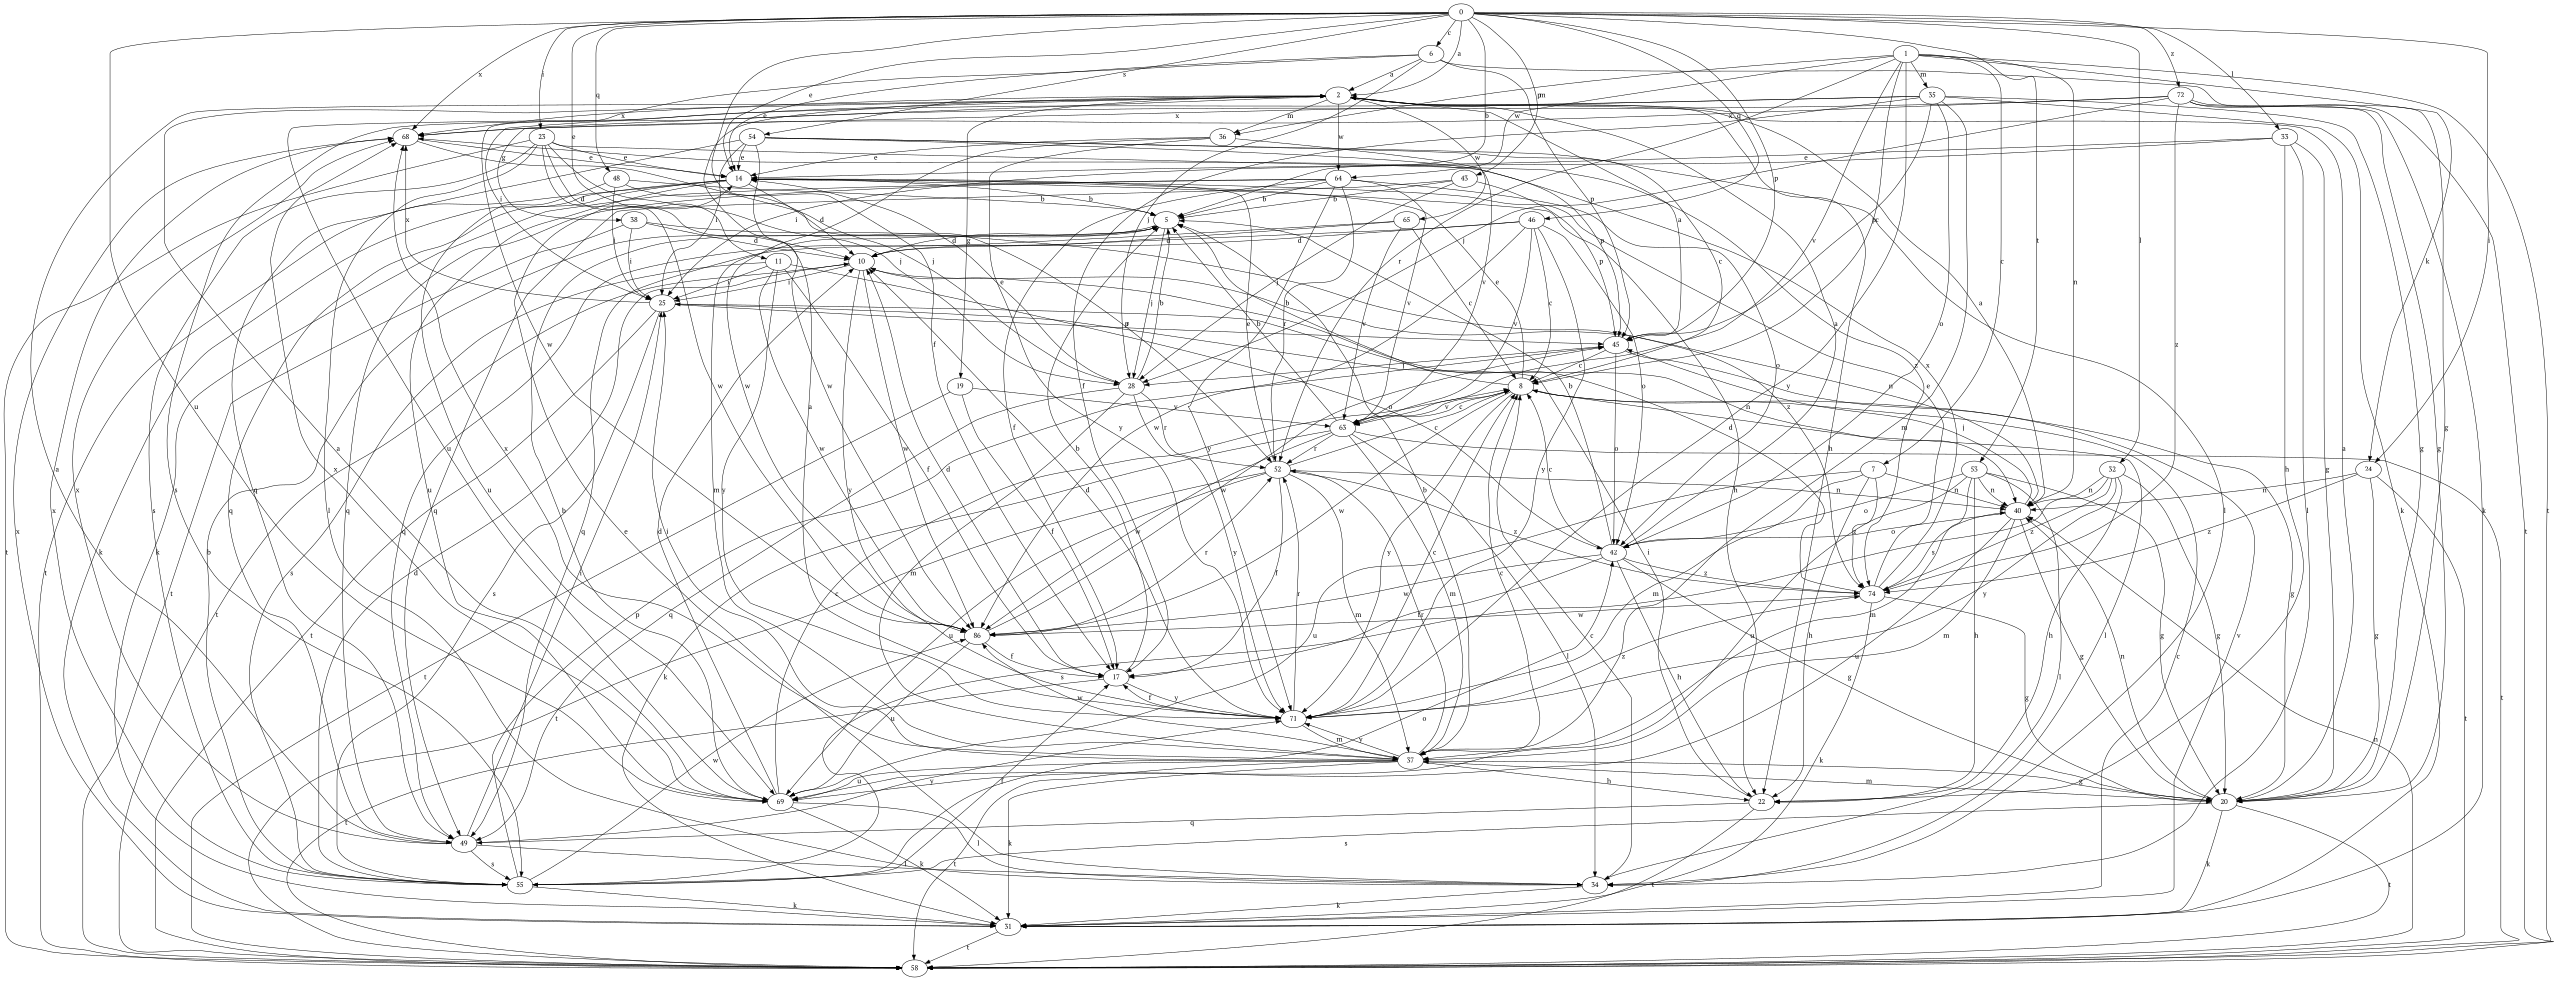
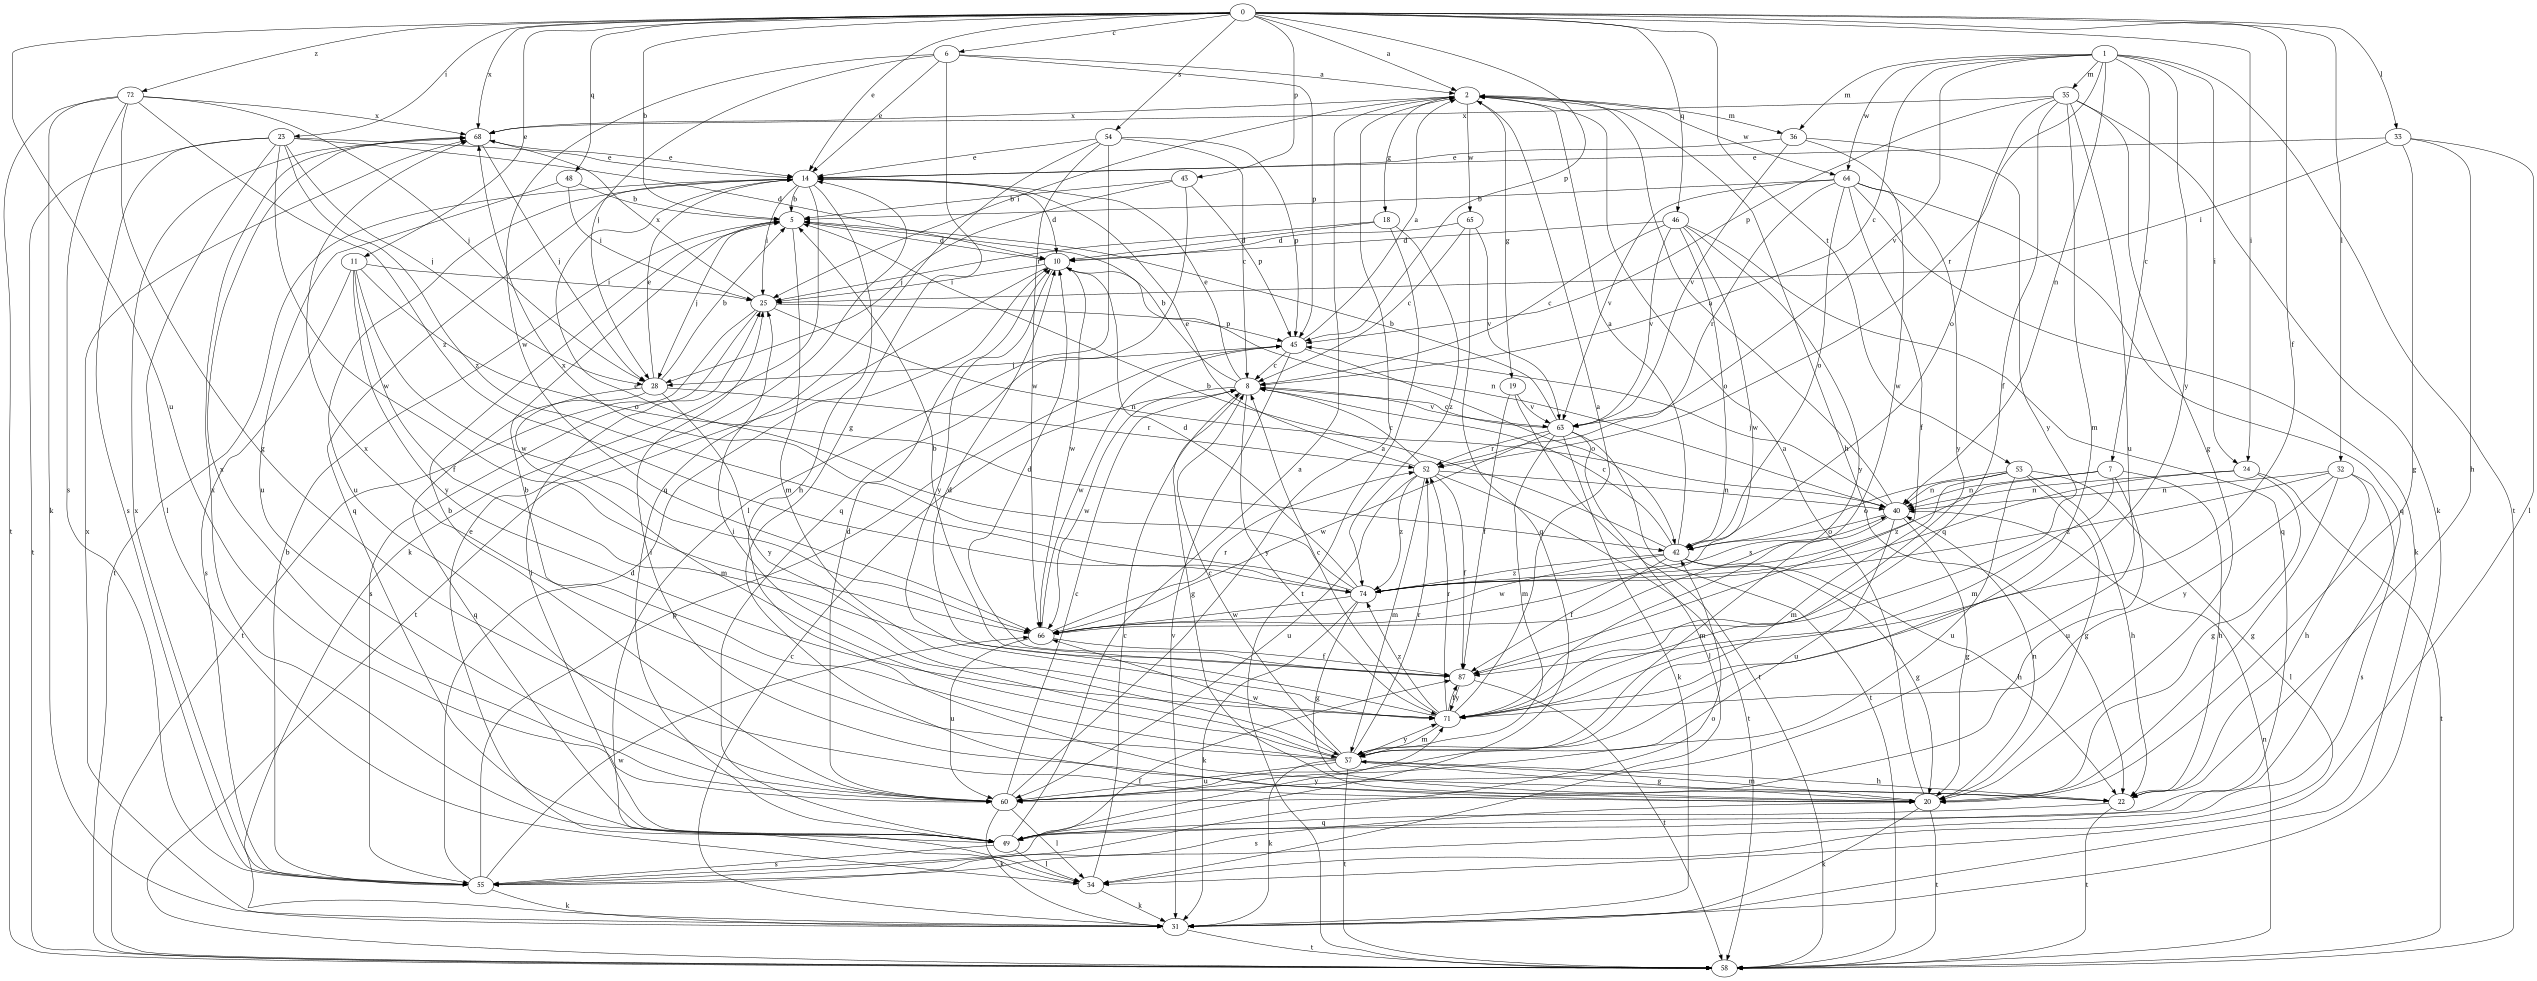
node "38": label "38" -> "18"
edge "54" -> "25": now "14" -> "25"
edge "48" -> "52": removed, label "r"
edge "1" -> "24": label "k" -> "i"
edge "24" -> "74": label "z" -> "q"
edge "8" -> "34": removed, label "l"
node "86": label "86" -> "66"
node "17": label "17" -> "87"
node "69": label "69" -> "60"
